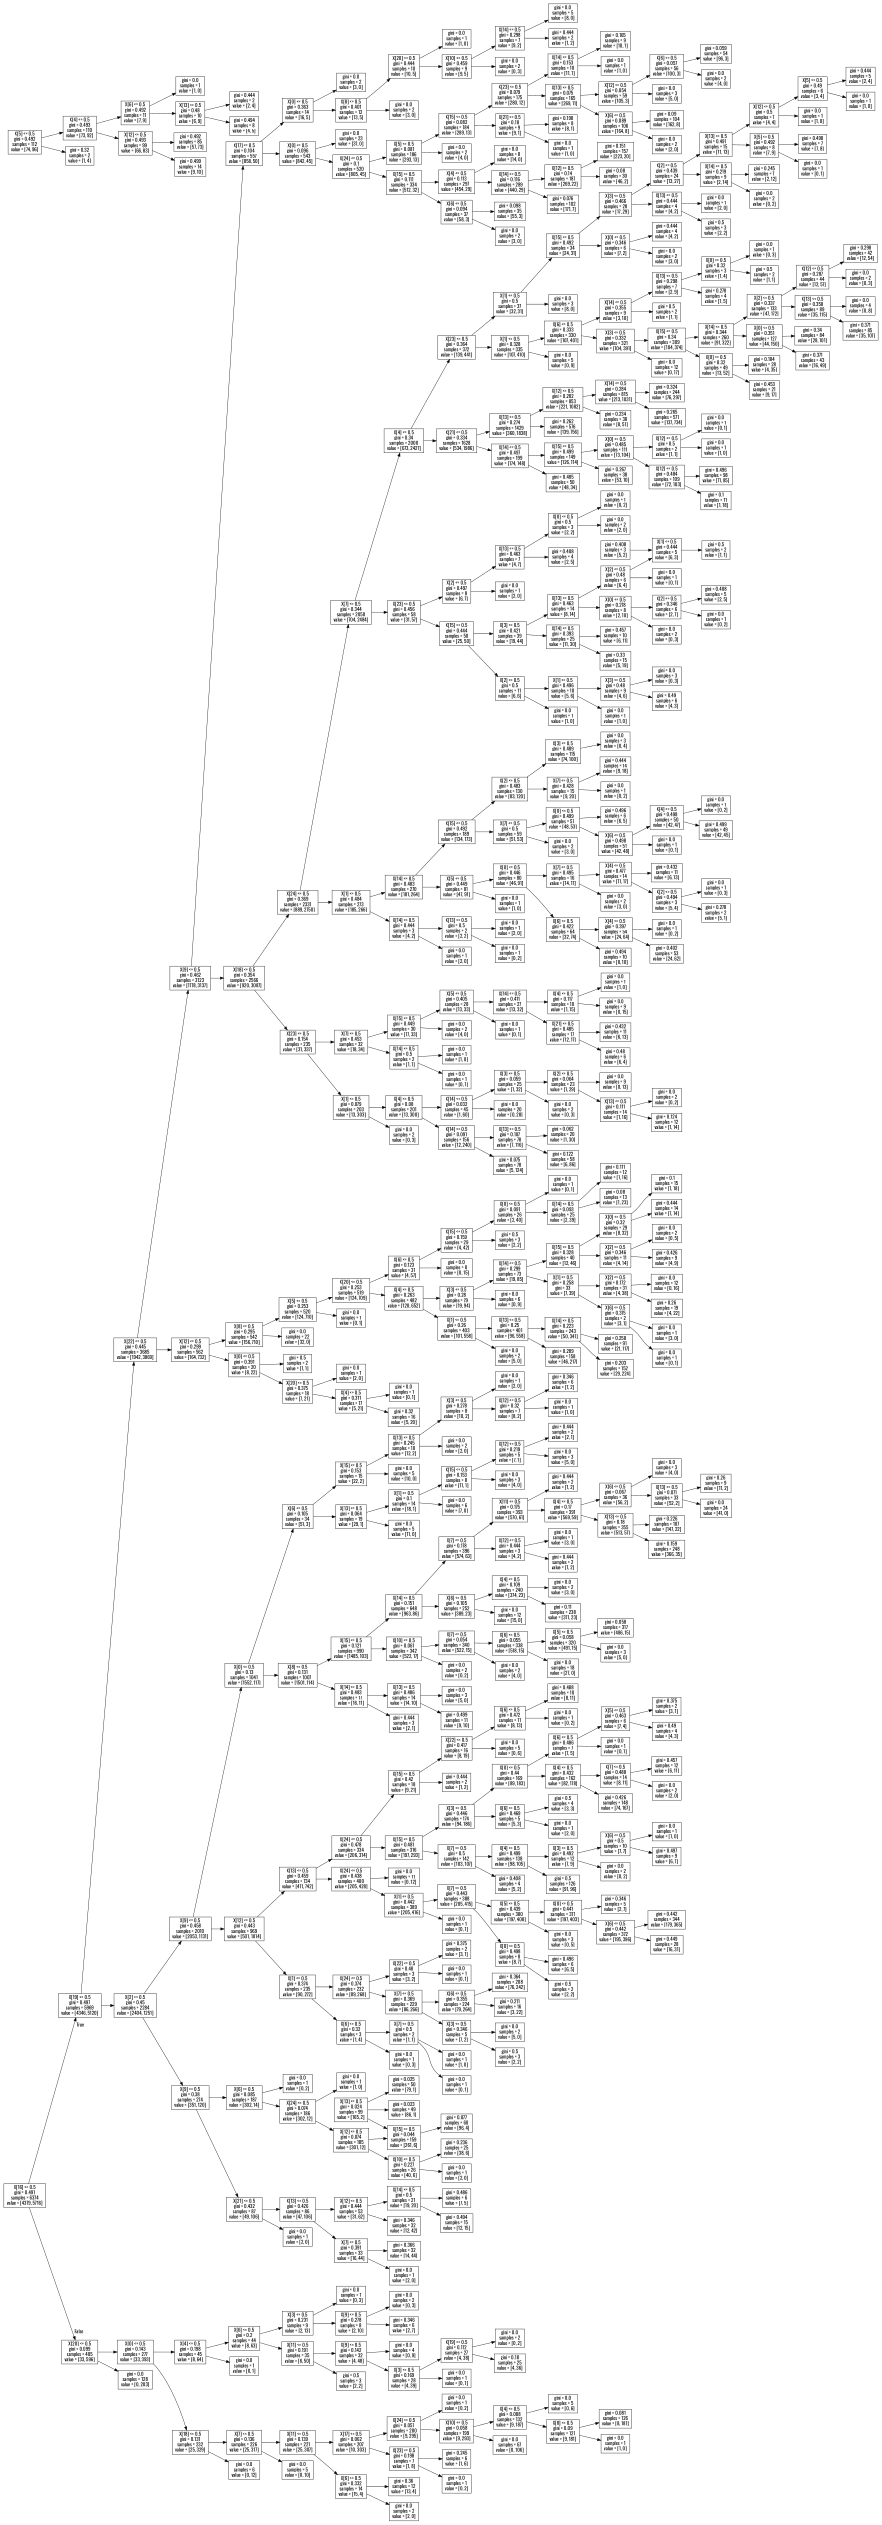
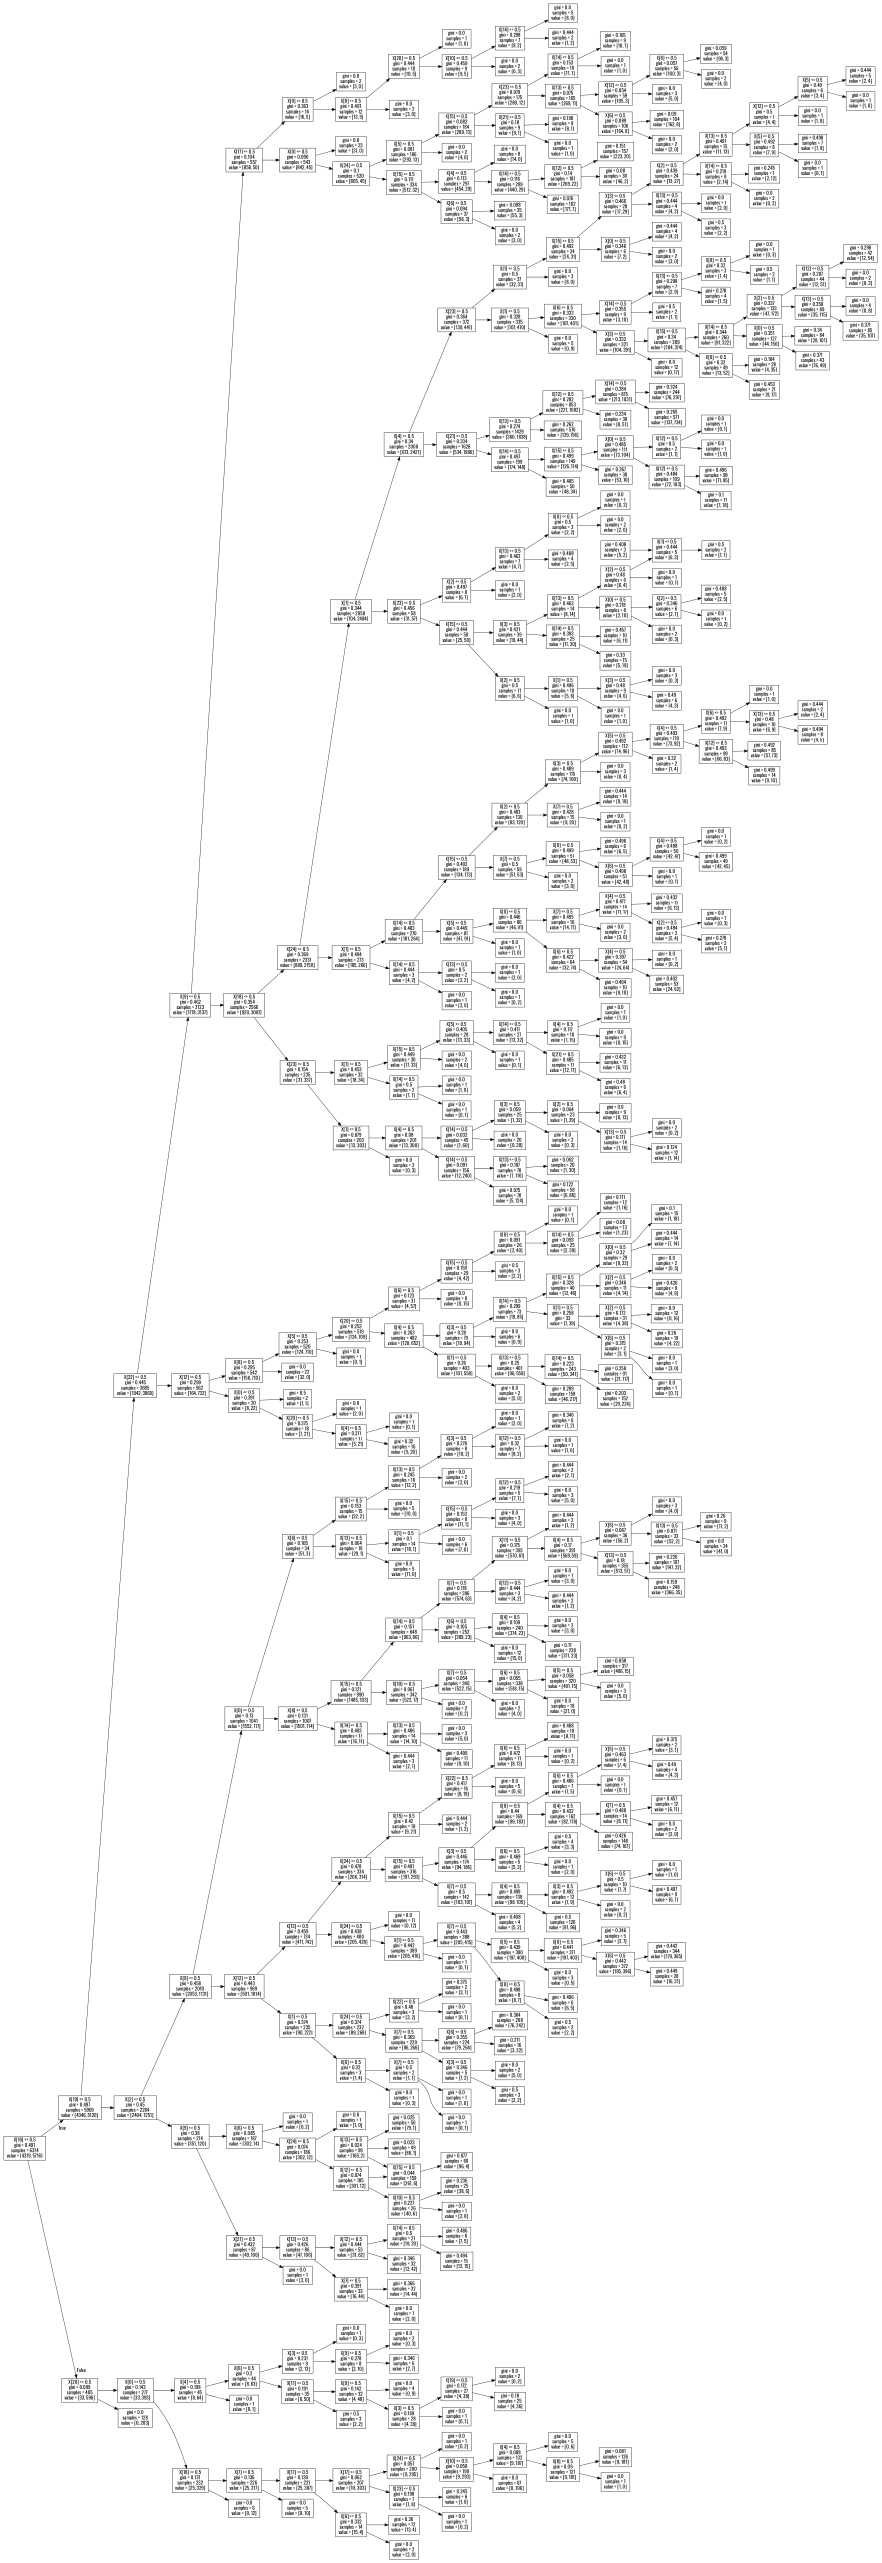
edge "X[3] <= 0.5 gini = 0.489 samples = 115 value = [74, 100]" -> "X[5] <= 0.5 gini = 0.492 samples = 112 value = [74, 96]": added
